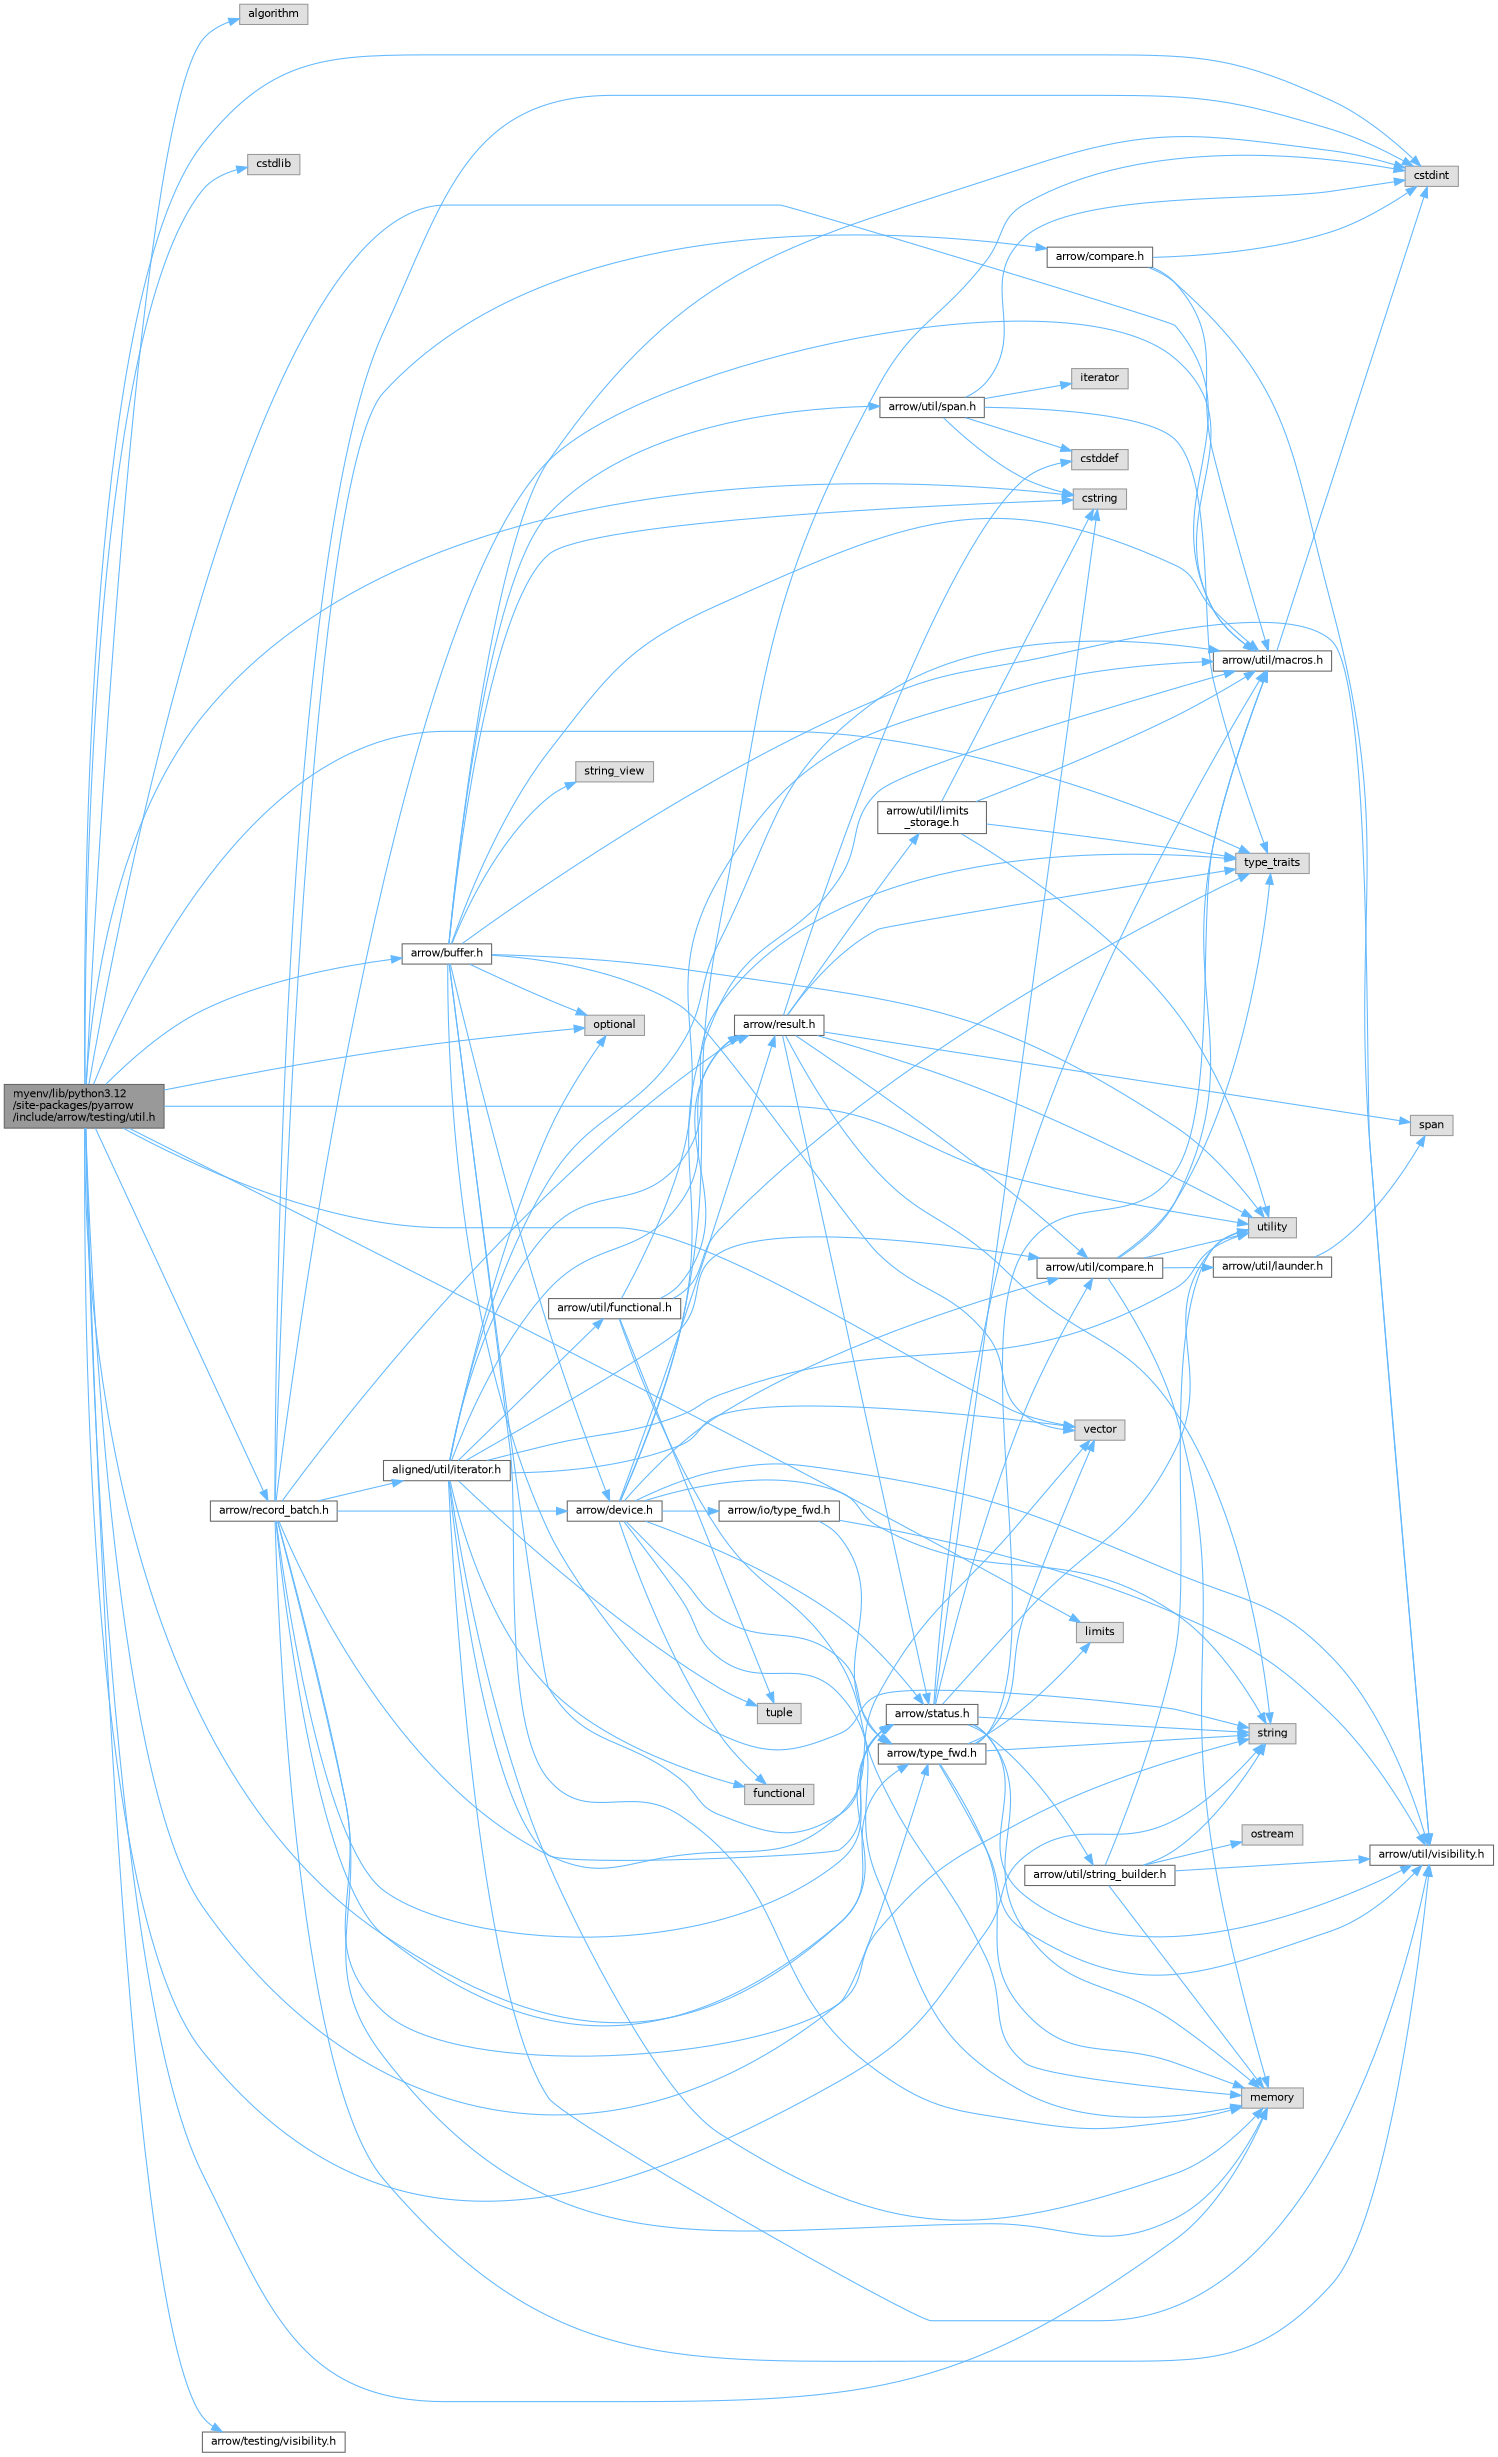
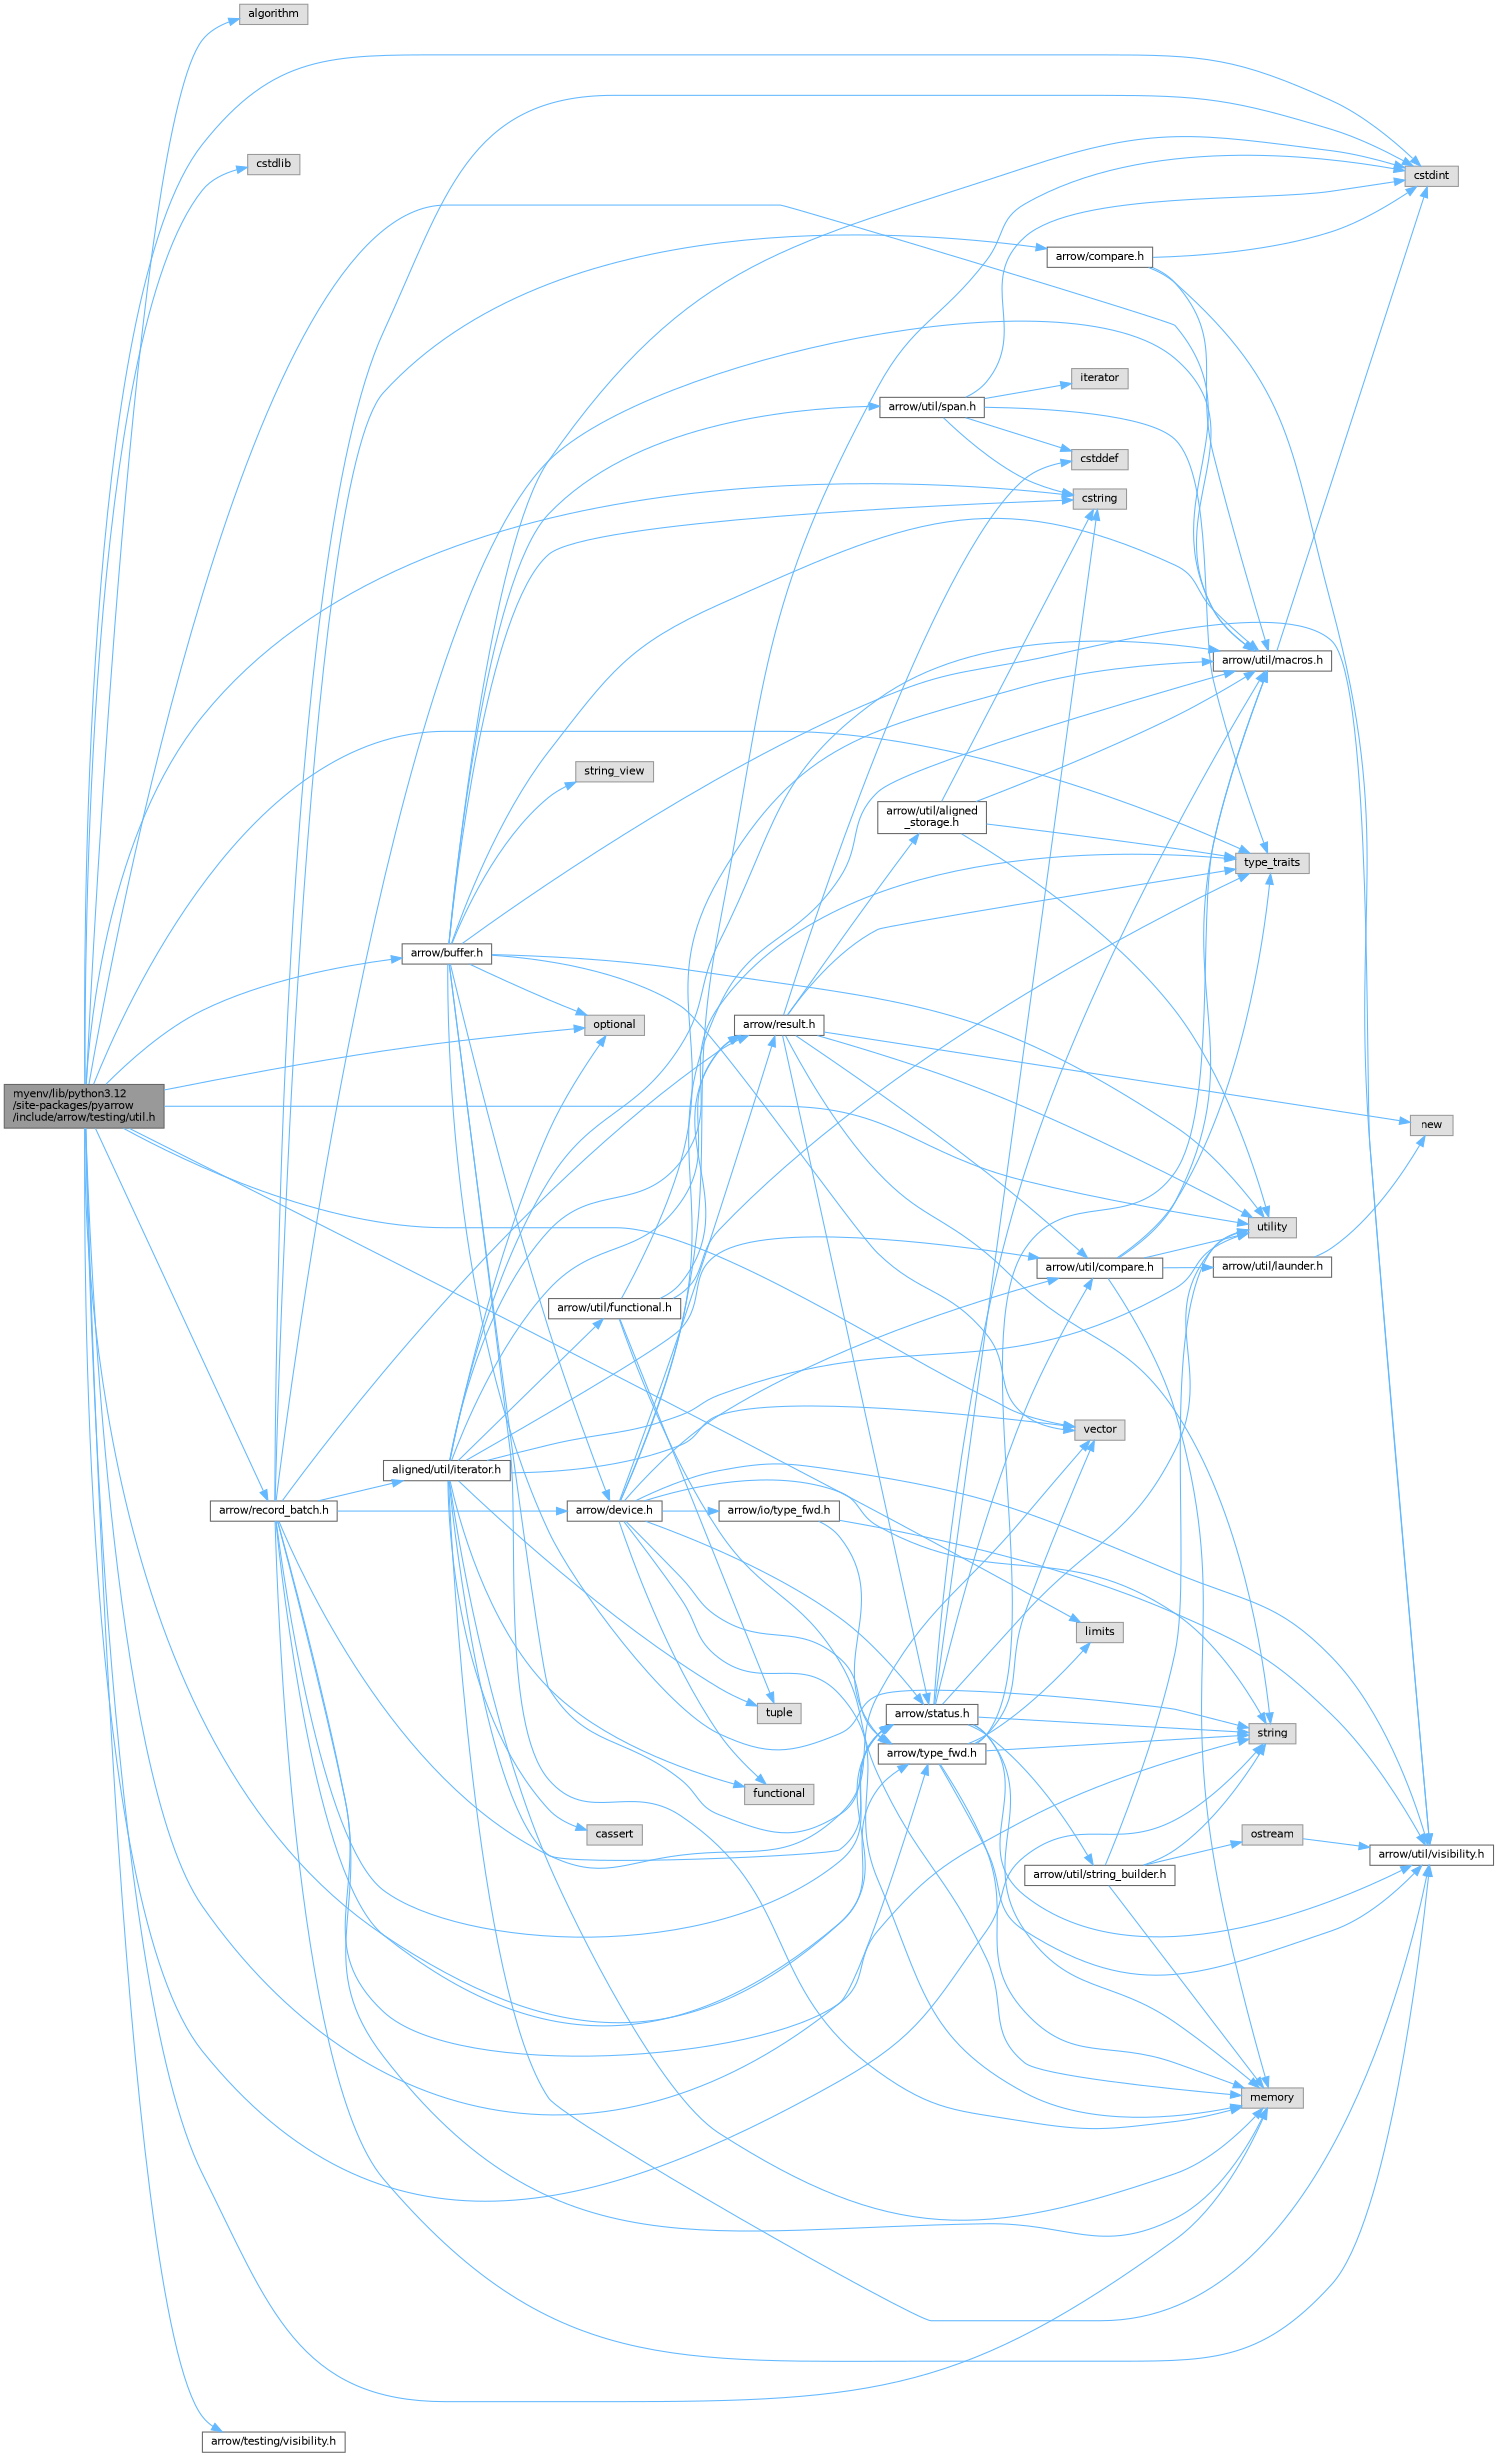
node "arrow/util/limits _storage.h": label "arrow/util/limits _storage.h" -> "arrow/util/aligned _storage.h"
node "span": label "span" -> "new"
node "cassert": added
edge "arrow/util/string_builder.h" -> "arrow/util/visibility.h": now "ostream" -> "arrow/util/visibility.h"
